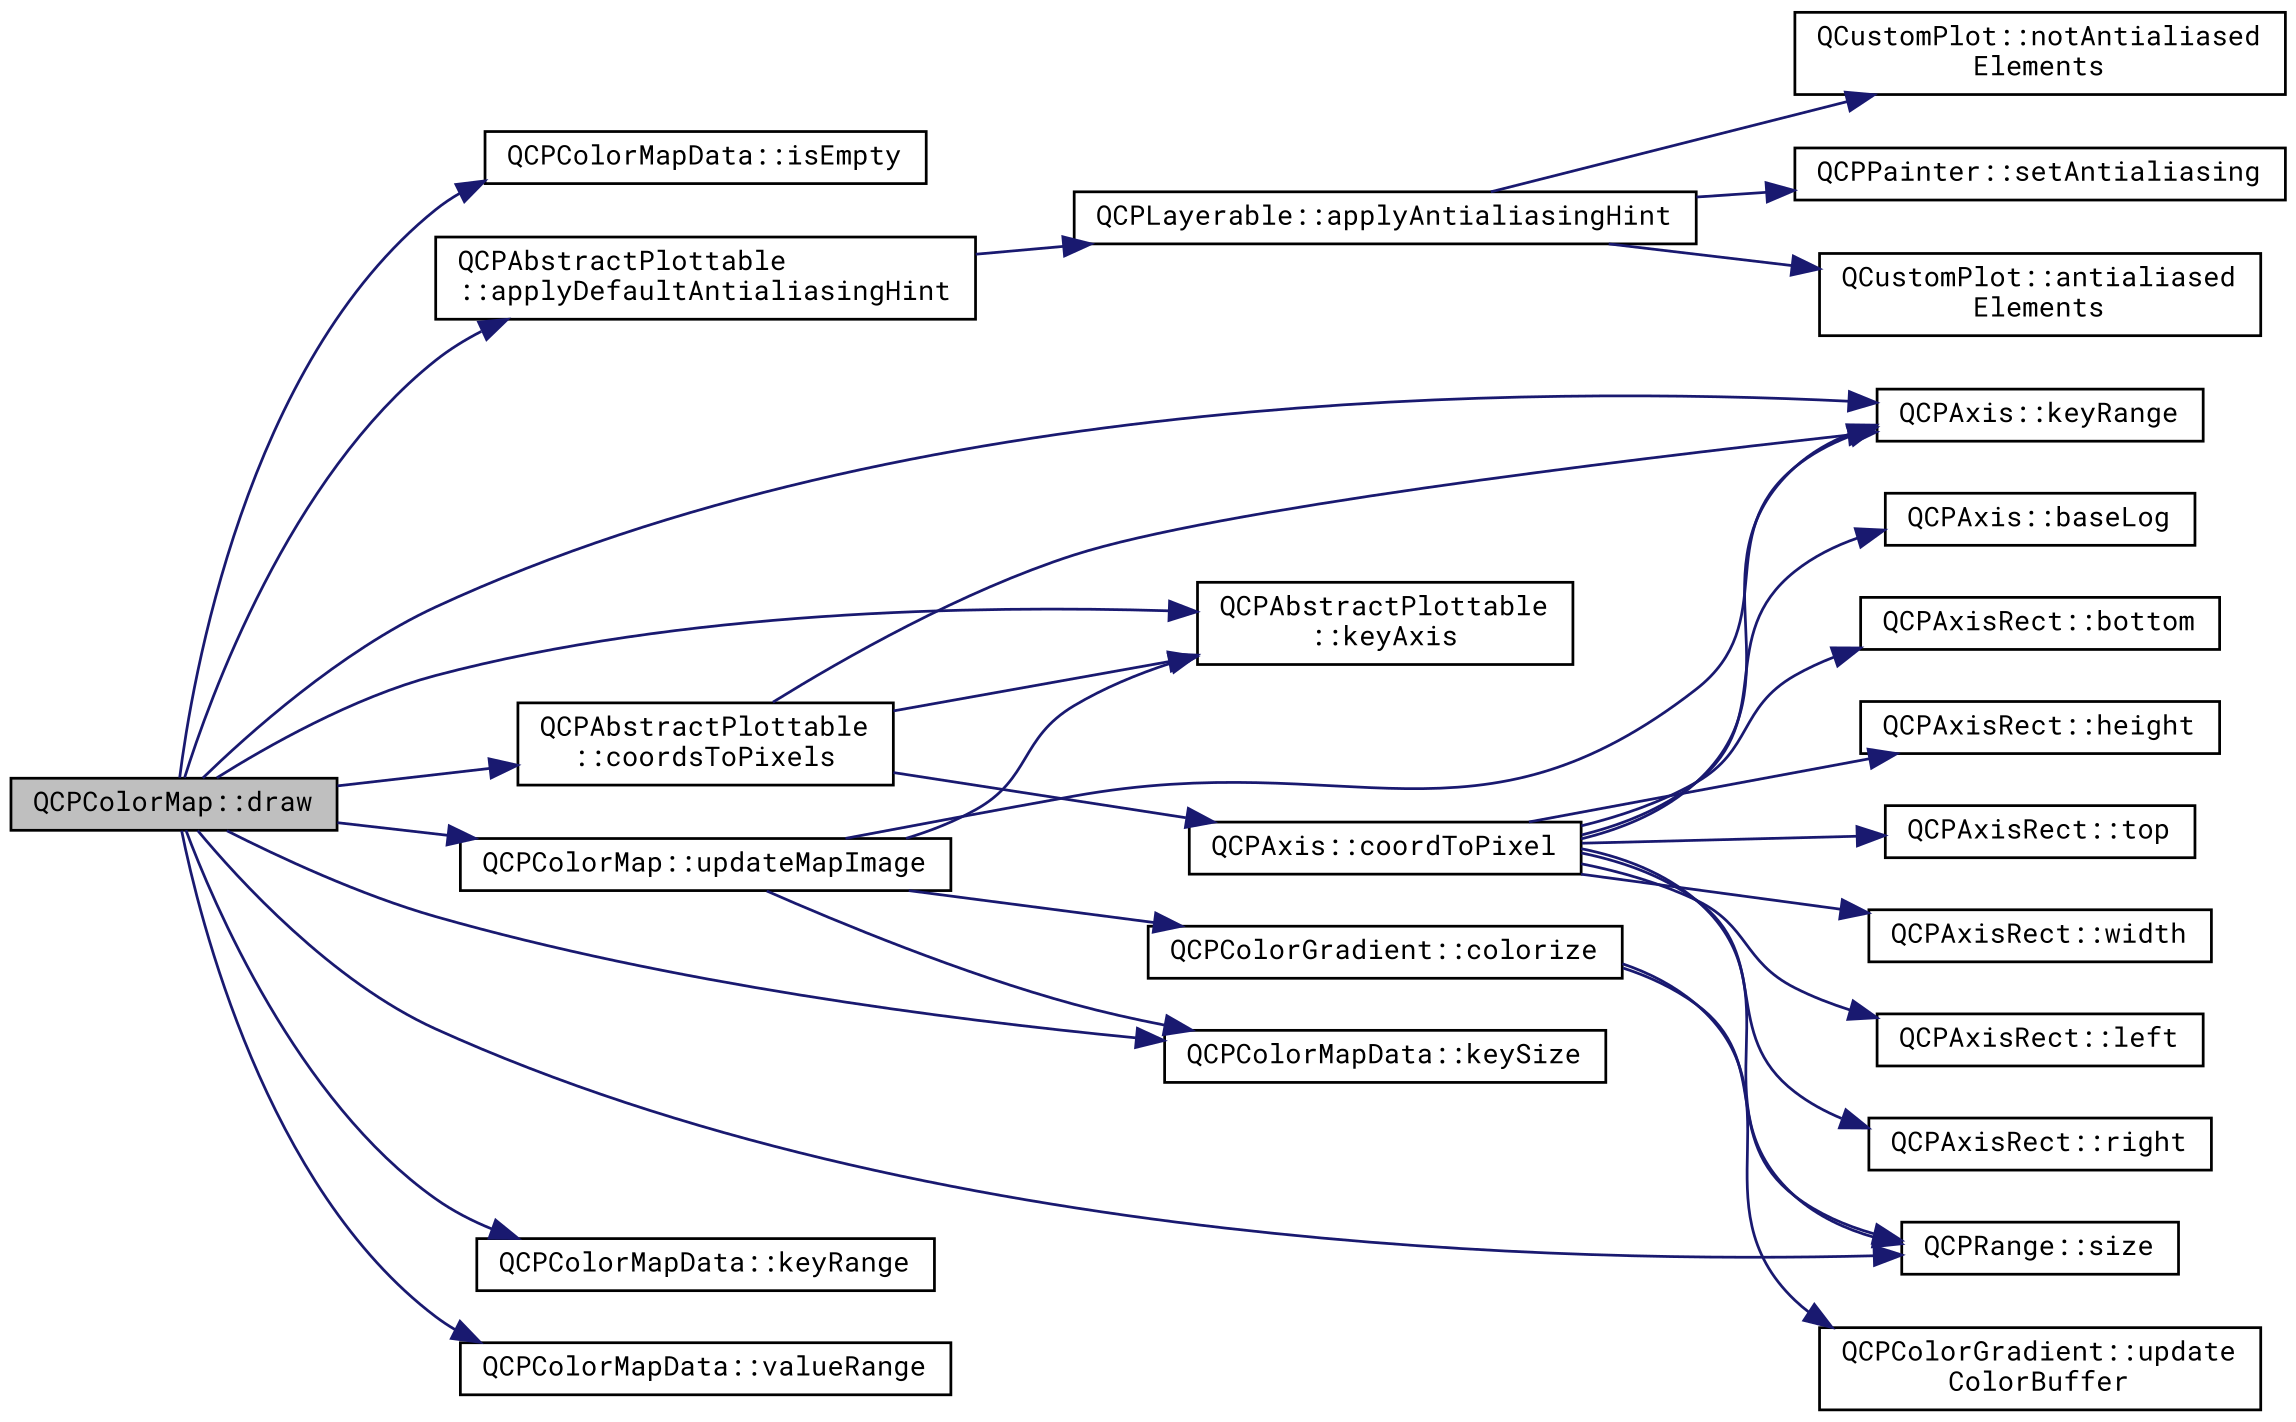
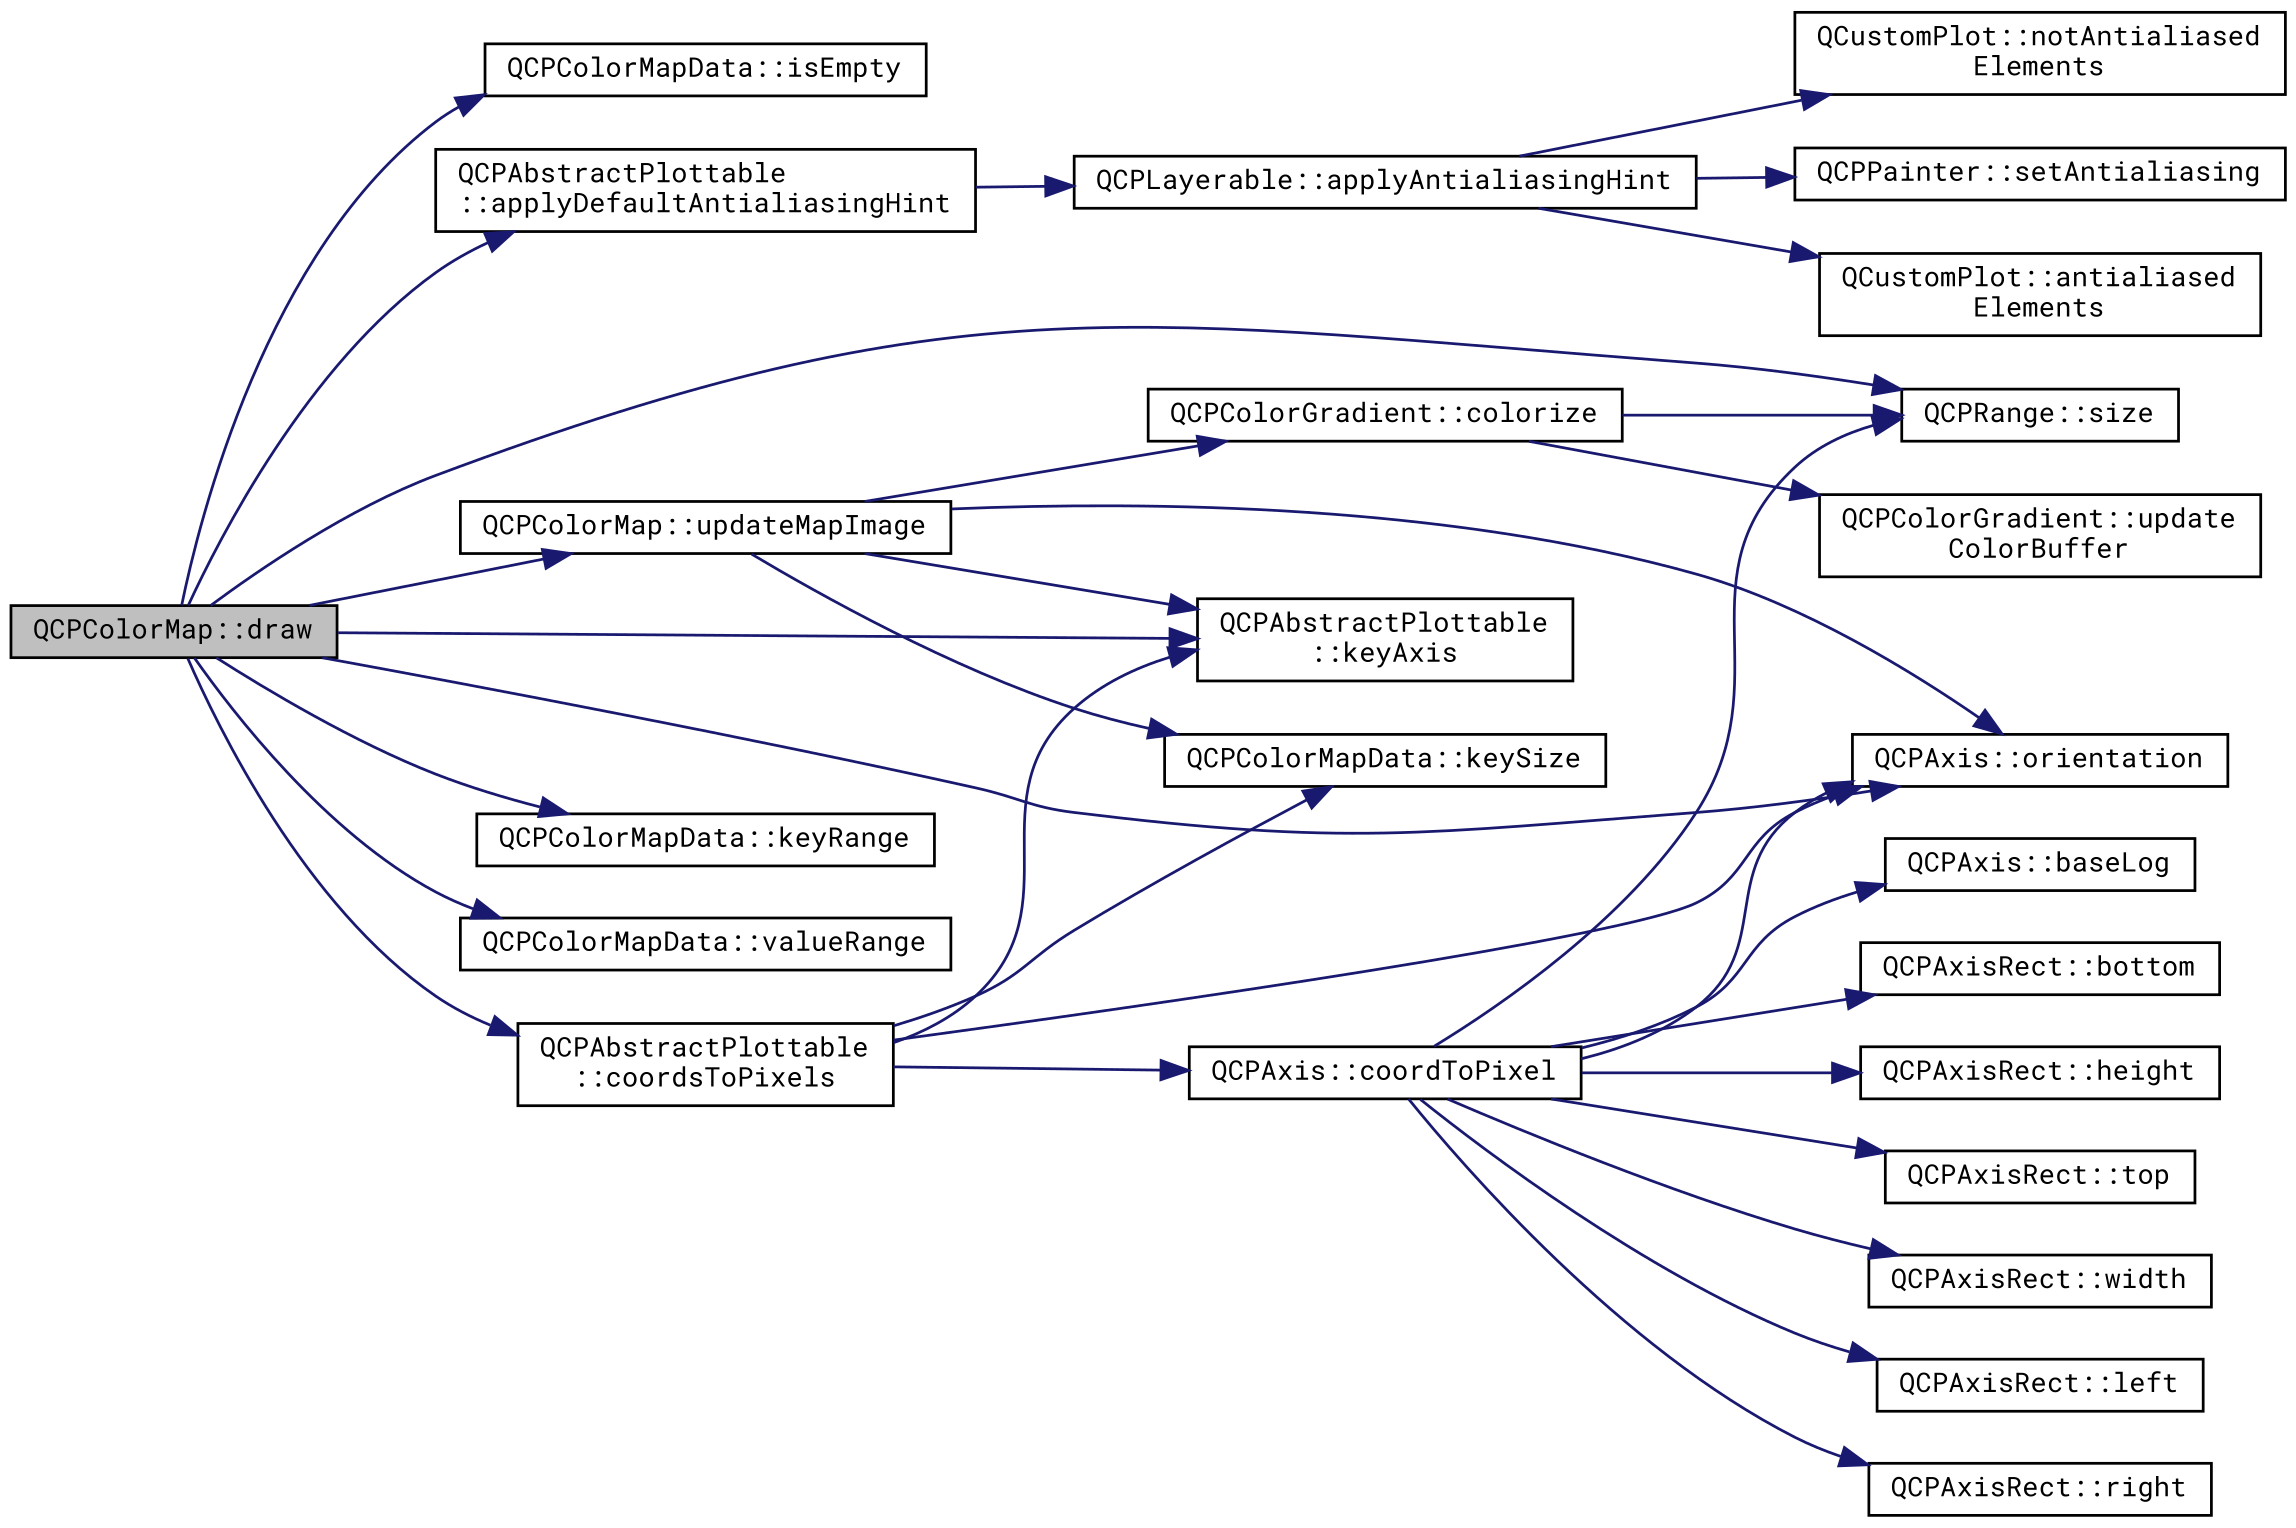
node "QCPAxis::keyRange": label "QCPAxis::keyRange" -> "QCPAxis::orientation"
edge "QCPColorMap::draw" -> "QCPColorMapData::keySize": now "QCPAbstractPlottable ::coordsToPixels" -> "QCPColorMapData::keySize"
